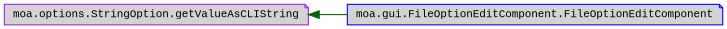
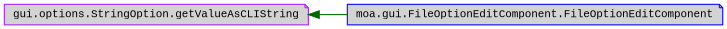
node "moa.options.StringOption.getValueAsCLIString": label "moa.options.StringOption.getValueAsCLIString" -> "gui.options.StringOption.getValueAsCLIString"
